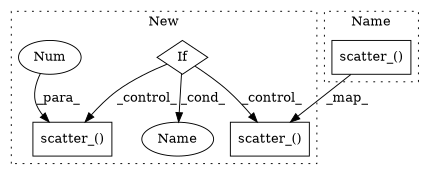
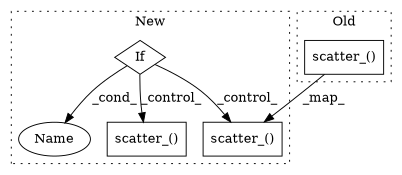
cluster "Name": label "Name" -> "Old"
node "Num": removed
